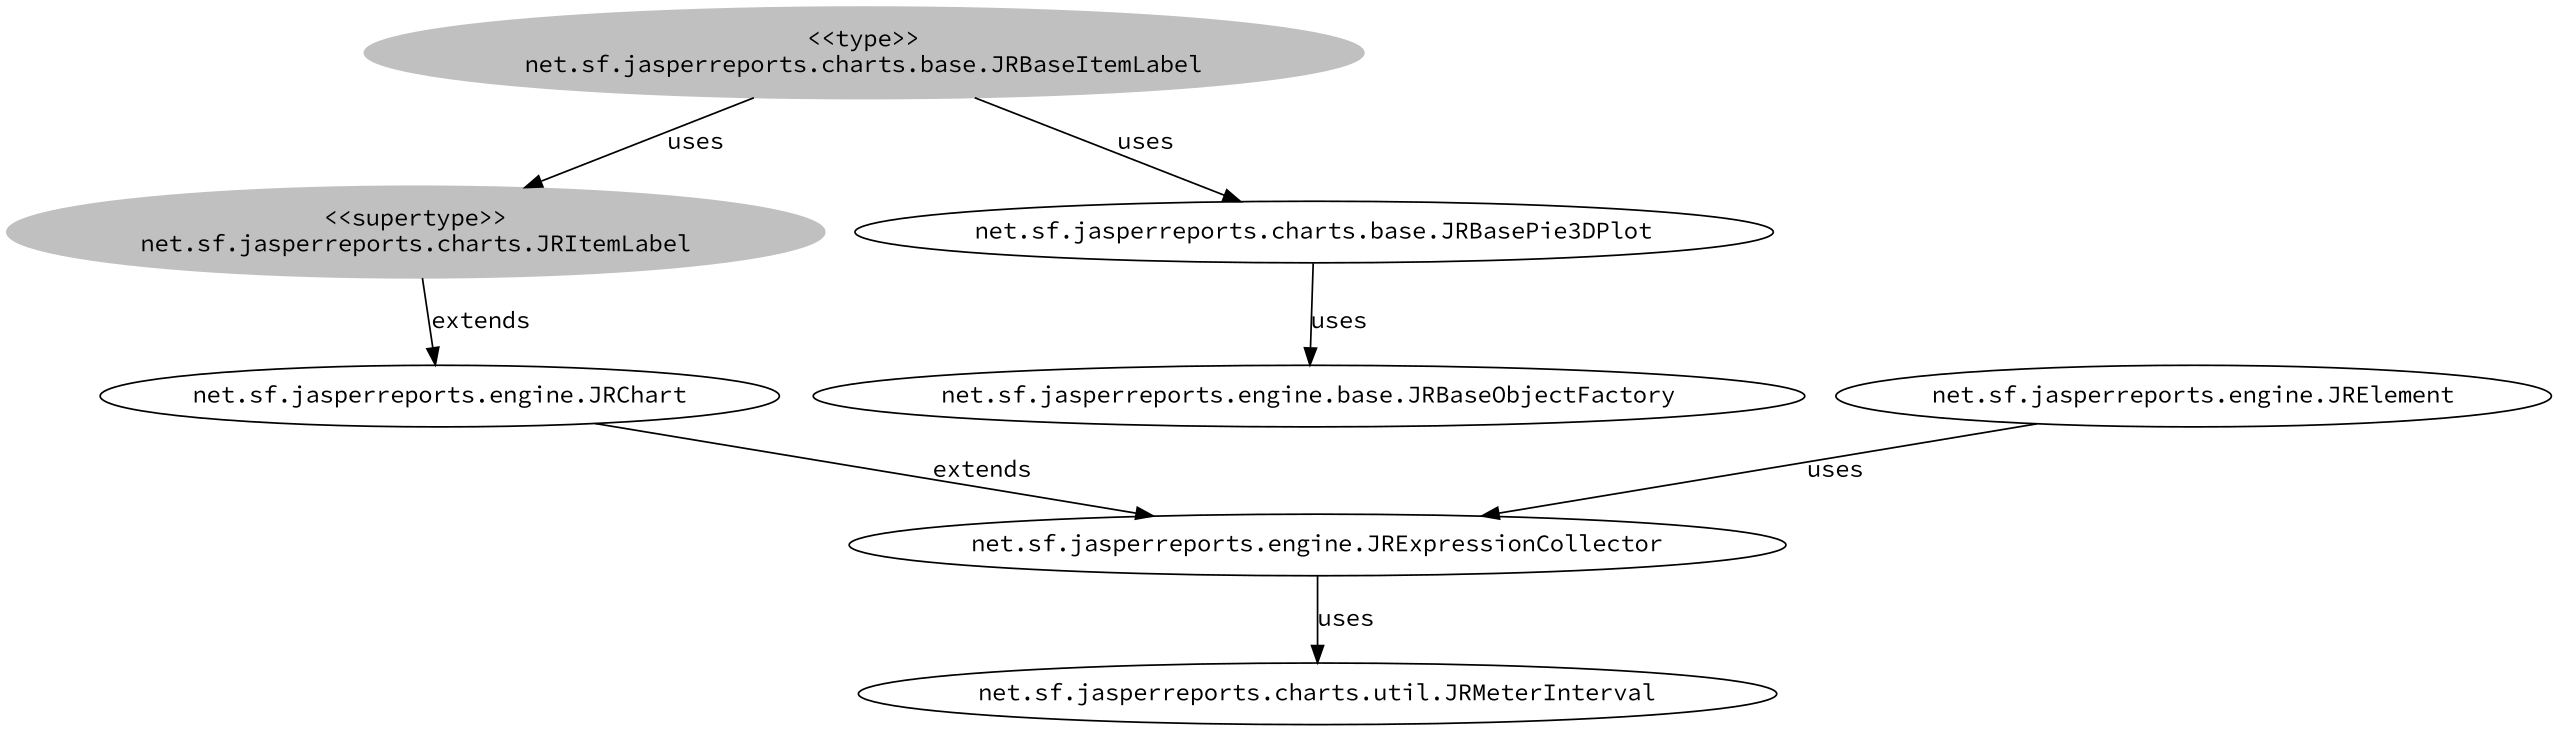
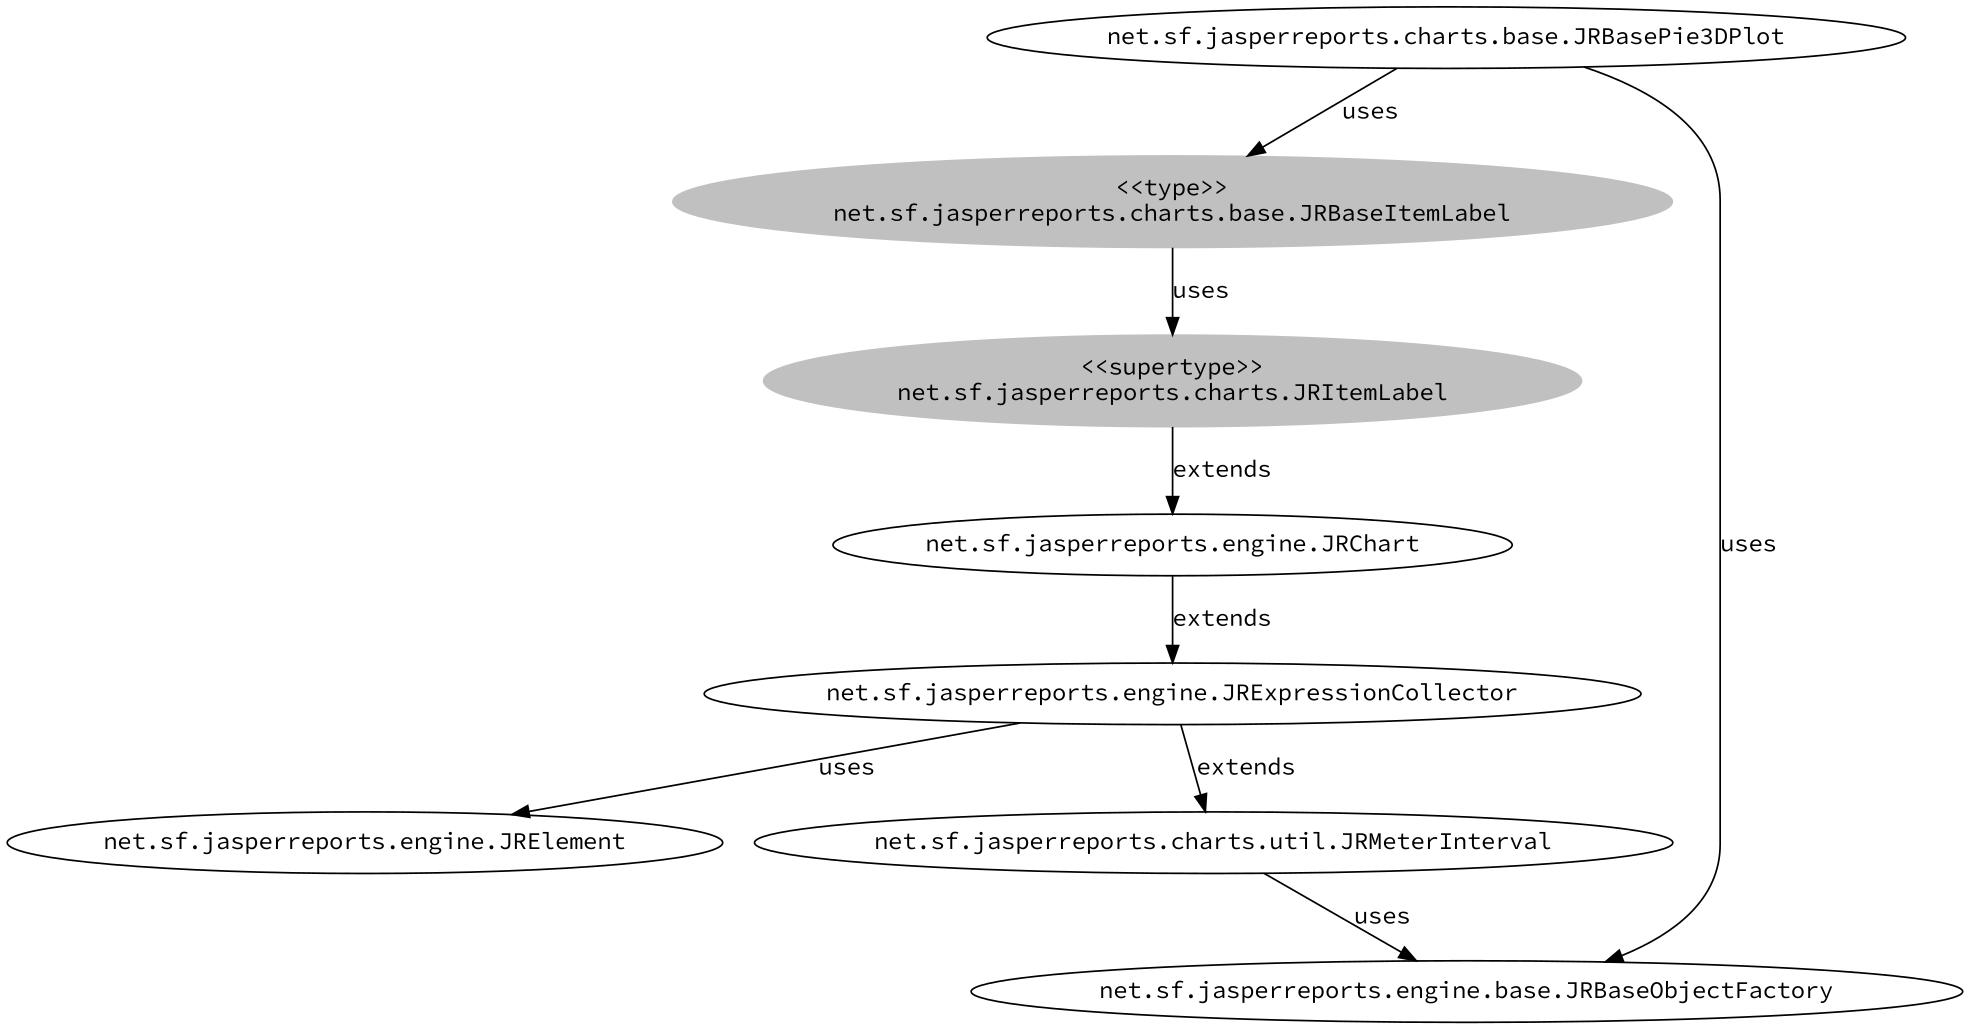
edge "<<type>> net.sf.jasperreports.charts.base.JRBaseItemLabel" -> "net.sf.jasperreports.charts.base.JRBasePie3DPlot": reversed
edge "net.sf.jasperreports.engine.JRElement" -> "net.sf.jasperreports.engine.JRExpressionCollector": reversed
edge "net.sf.jasperreports.engine.JRExpressionCollector" -> "net.sf.jasperreports.charts.util.JRMeterInterval": label "uses" -> "extends"
edge "net.sf.jasperreports.charts.util.JRMeterInterval" -> "net.sf.jasperreports.engine.base.JRBaseObjectFactory": added, label "uses"
